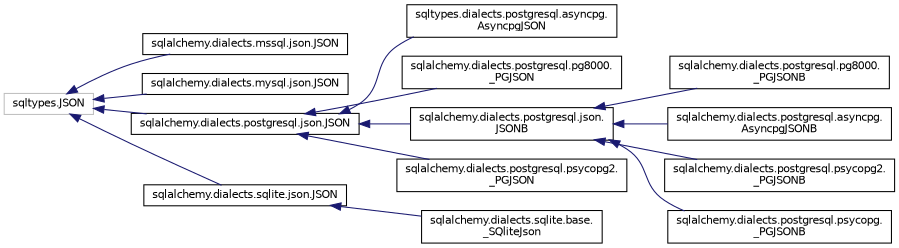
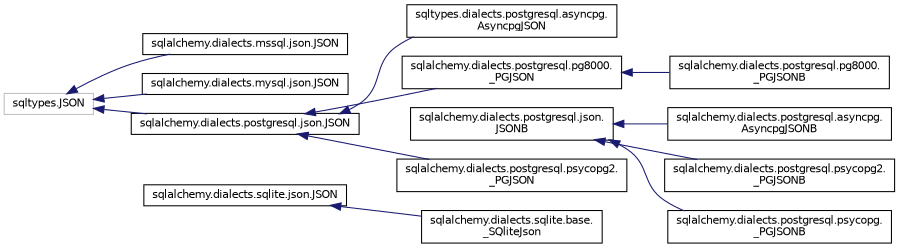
edge "sqlalchemy.dialects.postgresql.pg8000. _PGJSONB" -> "sqlalchemy.dialects.postgresql.json. JSONB": now "sqlalchemy.dialects.postgresql.pg8000. _PGJSONB" -> "sqlalchemy.dialects.postgresql.pg8000. _PGJSON"
edge "sqlalchemy.dialects.postgresql.json. JSONB" -> "sqlalchemy.dialects.postgresql.json.JSON": removed
edge "sqlalchemy.dialects.sqlite.json.JSON" -> "sqltypes.JSON": removed
